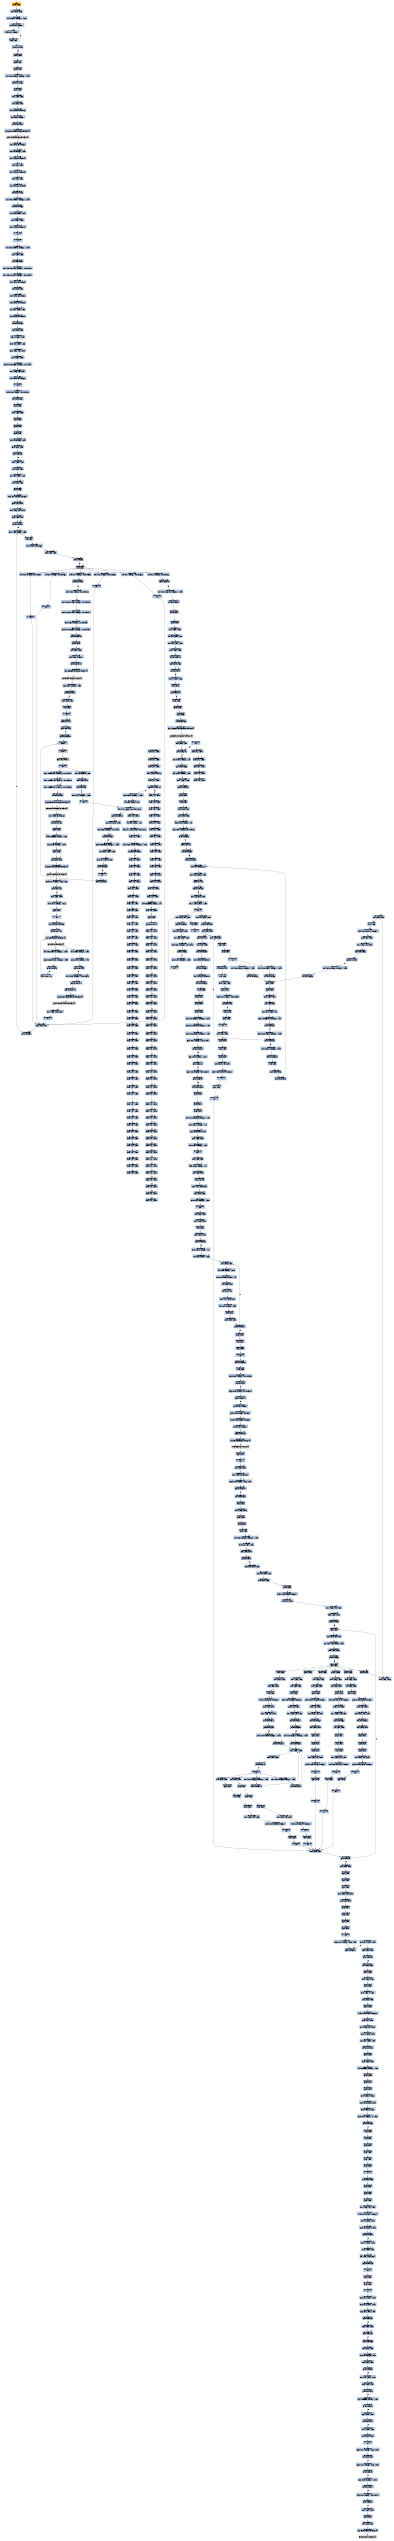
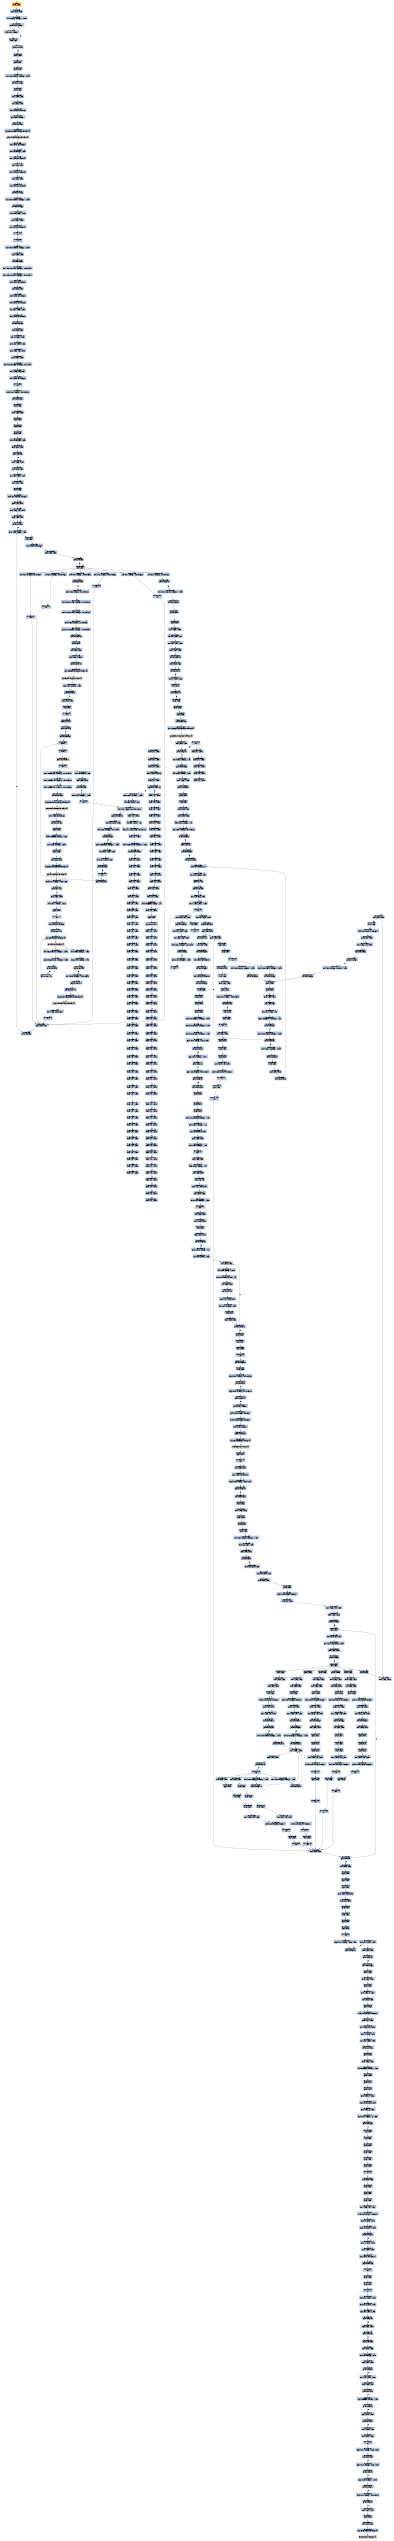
node "0x100046a9 faa %eax, 0x1000e024": label "0x100046a9 faa %eax, 0x1000e024" -> "0x100046a9 movl %eax, 0x1000e024"
